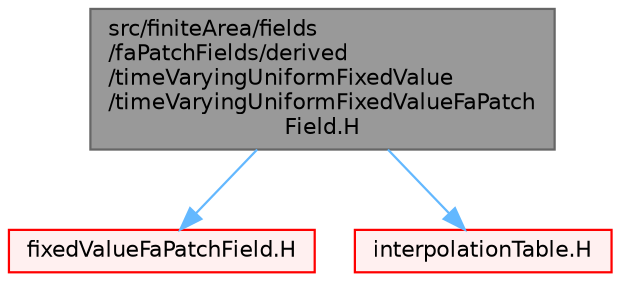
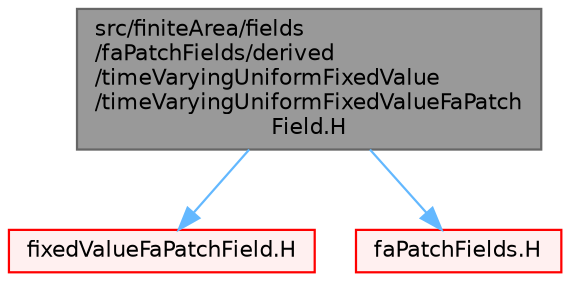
node "interpolationTable.H": label "interpolationTable.H" -> "faPatchFields.H"
